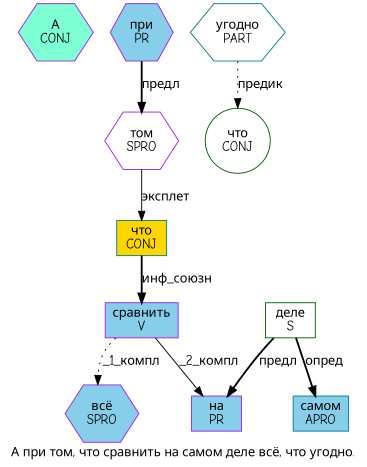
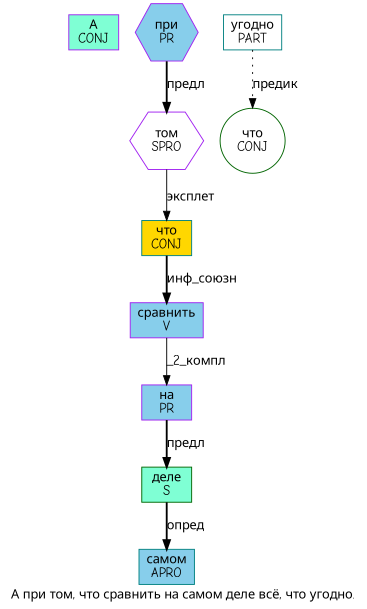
node "А CONJ": shape hexagon -> box
node "угодно PART": shape hexagon -> box
node "деле S": fillcolor white -> aquamarine
edge "деле S" -> "на PR": reversed
node "всё SPRO": removed
